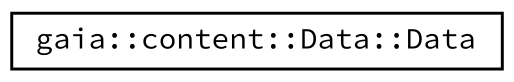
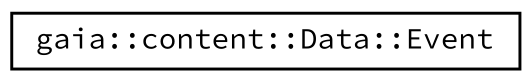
node "gaia::content::Data::Data": label "gaia::content::Data::Data" -> "gaia::content::Data::Event"
